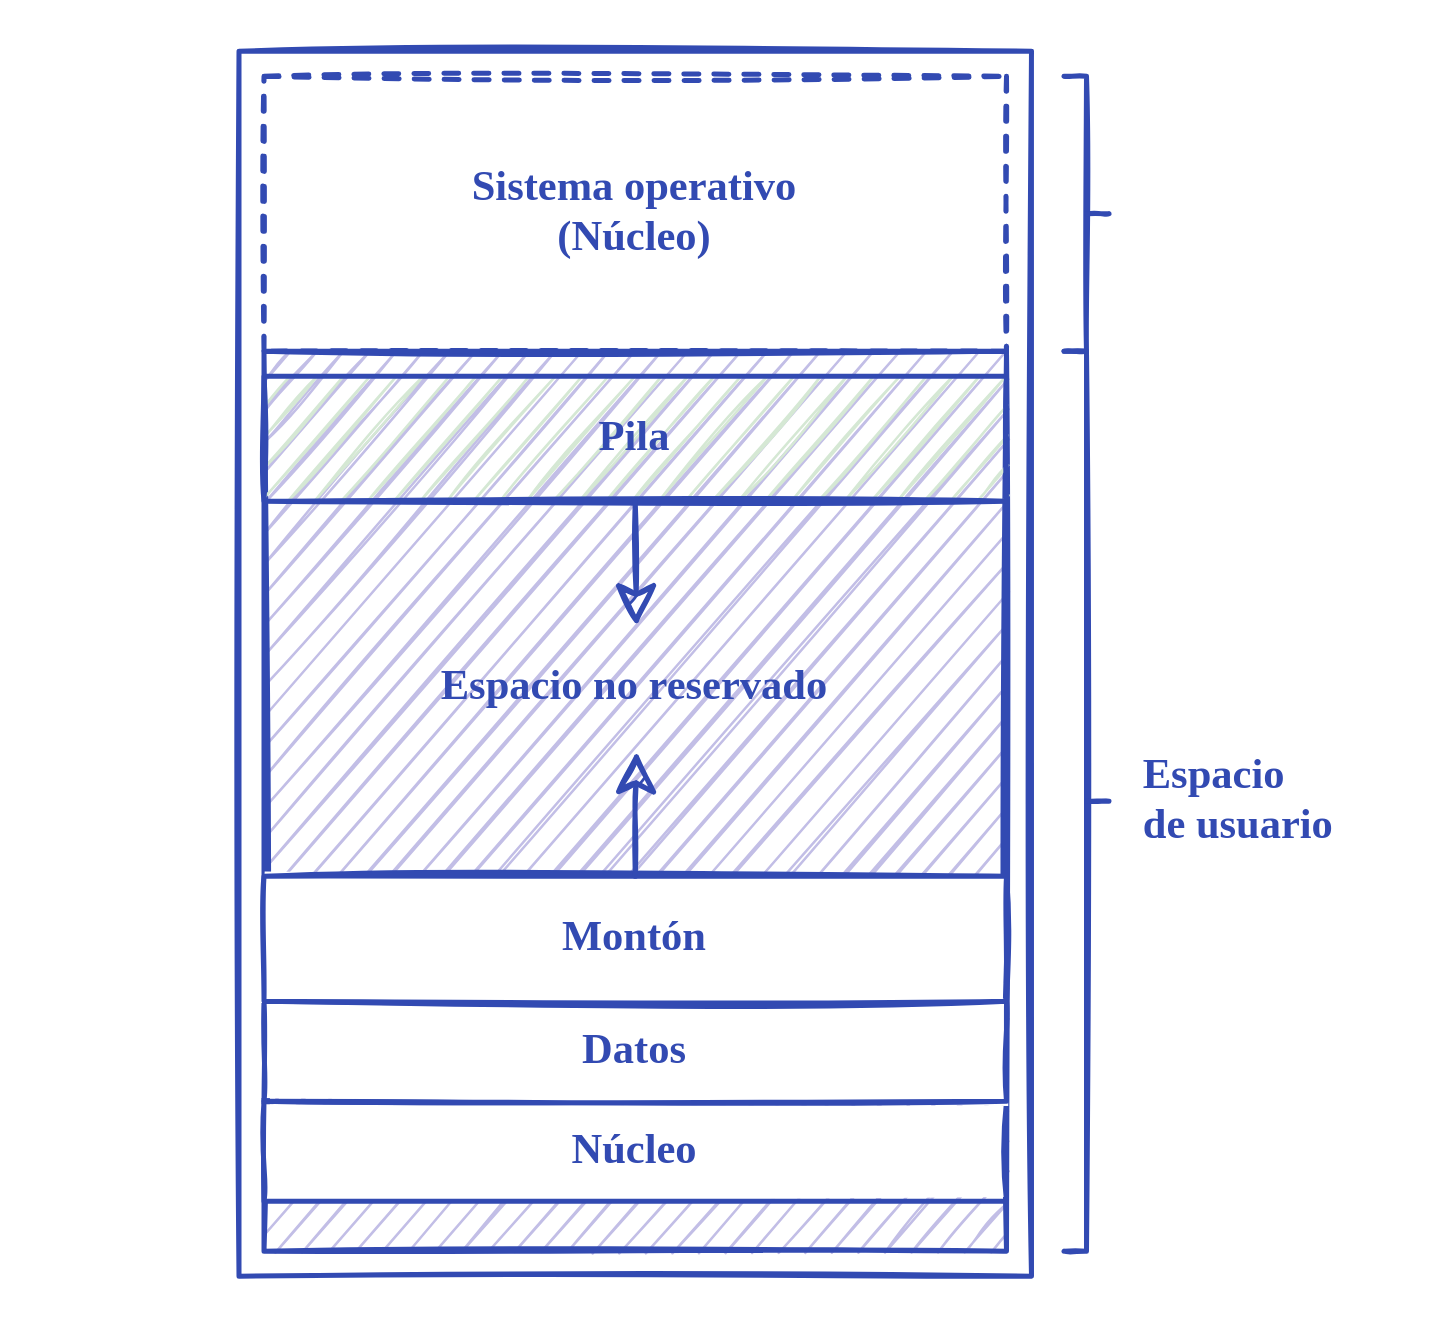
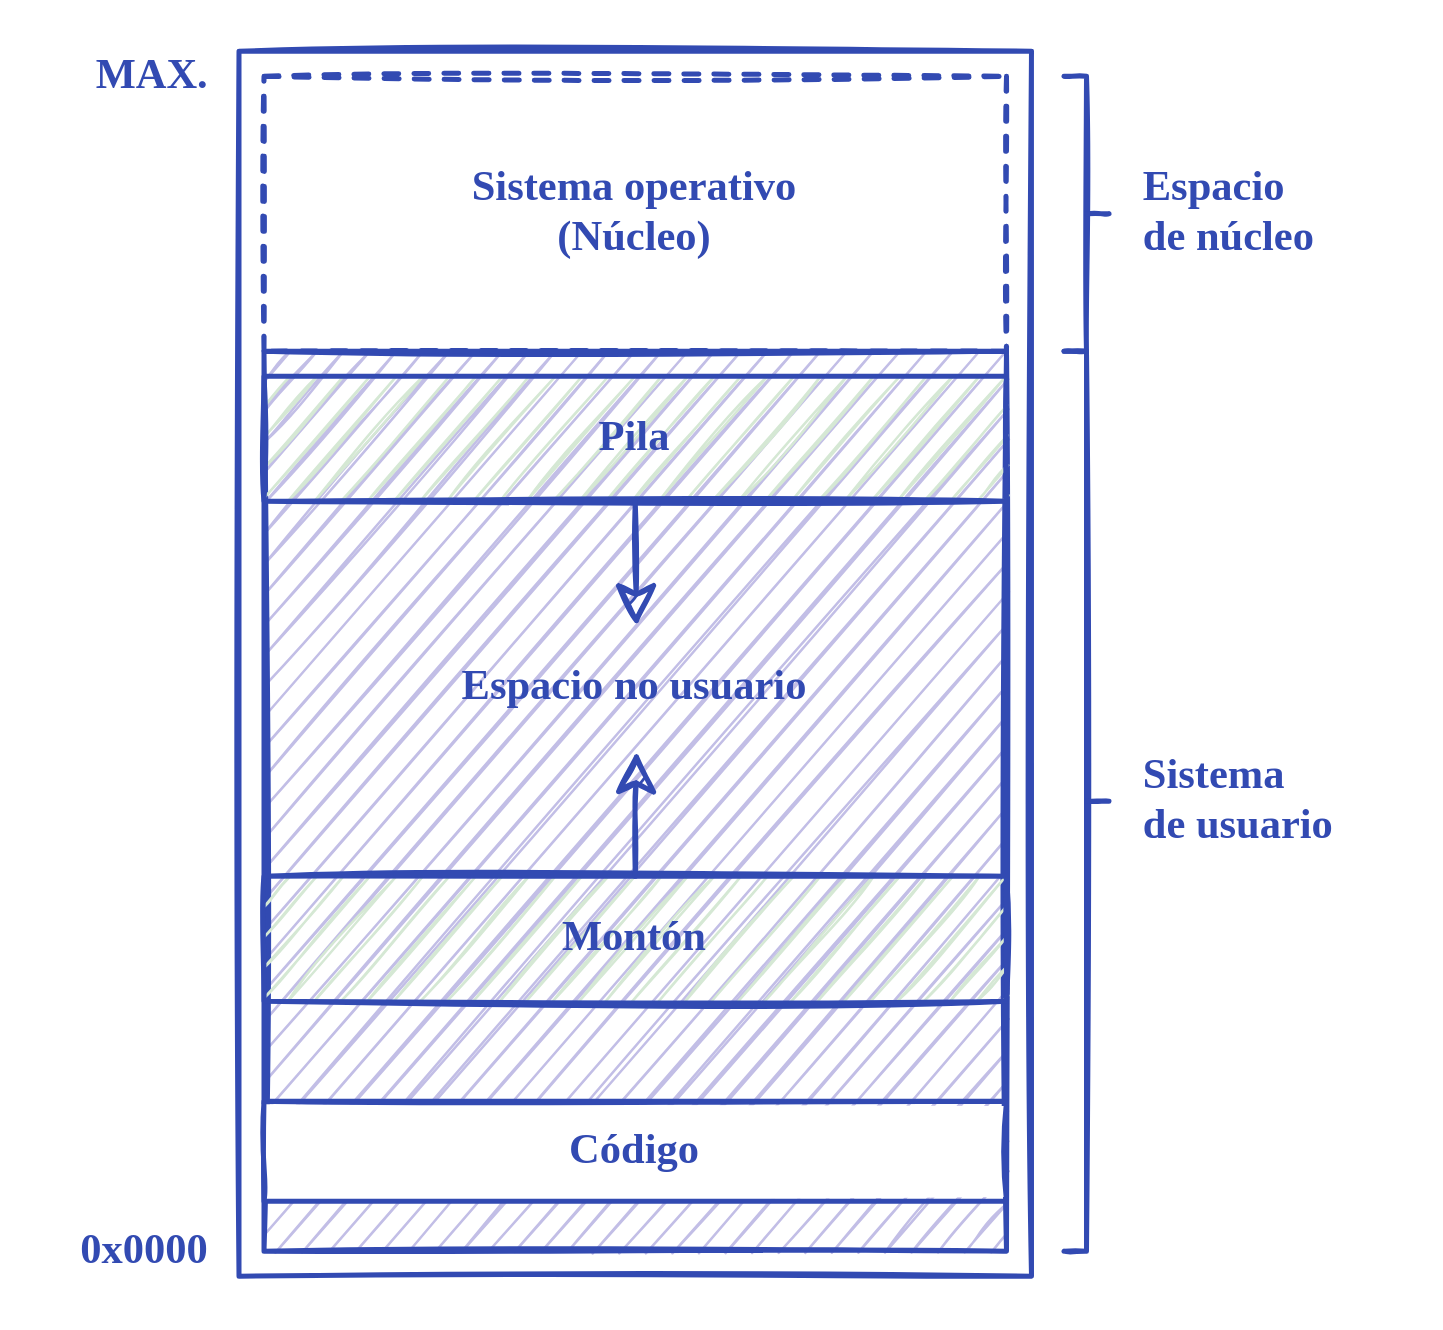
node "MAX.": added
node "Espacio de núcleo": added
node "Espacio no reservado": label "Espacio no reservado" -> "Espacio no usuario"
node "Espacio de usuario": label "Espacio de usuario" -> "Sistema de usuario"
node "Montón": fillcolor #ffffff -> #d5e8d4
node "Datos": removed
node "Núcleo": label "Núcleo" -> "Código"
node "0x0000": added
